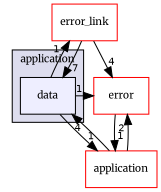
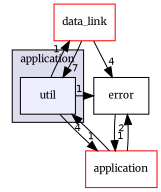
node "error_link": label "error_link" -> "data_link"
node "data": label "data" -> "util"
node "error": color red -> black
